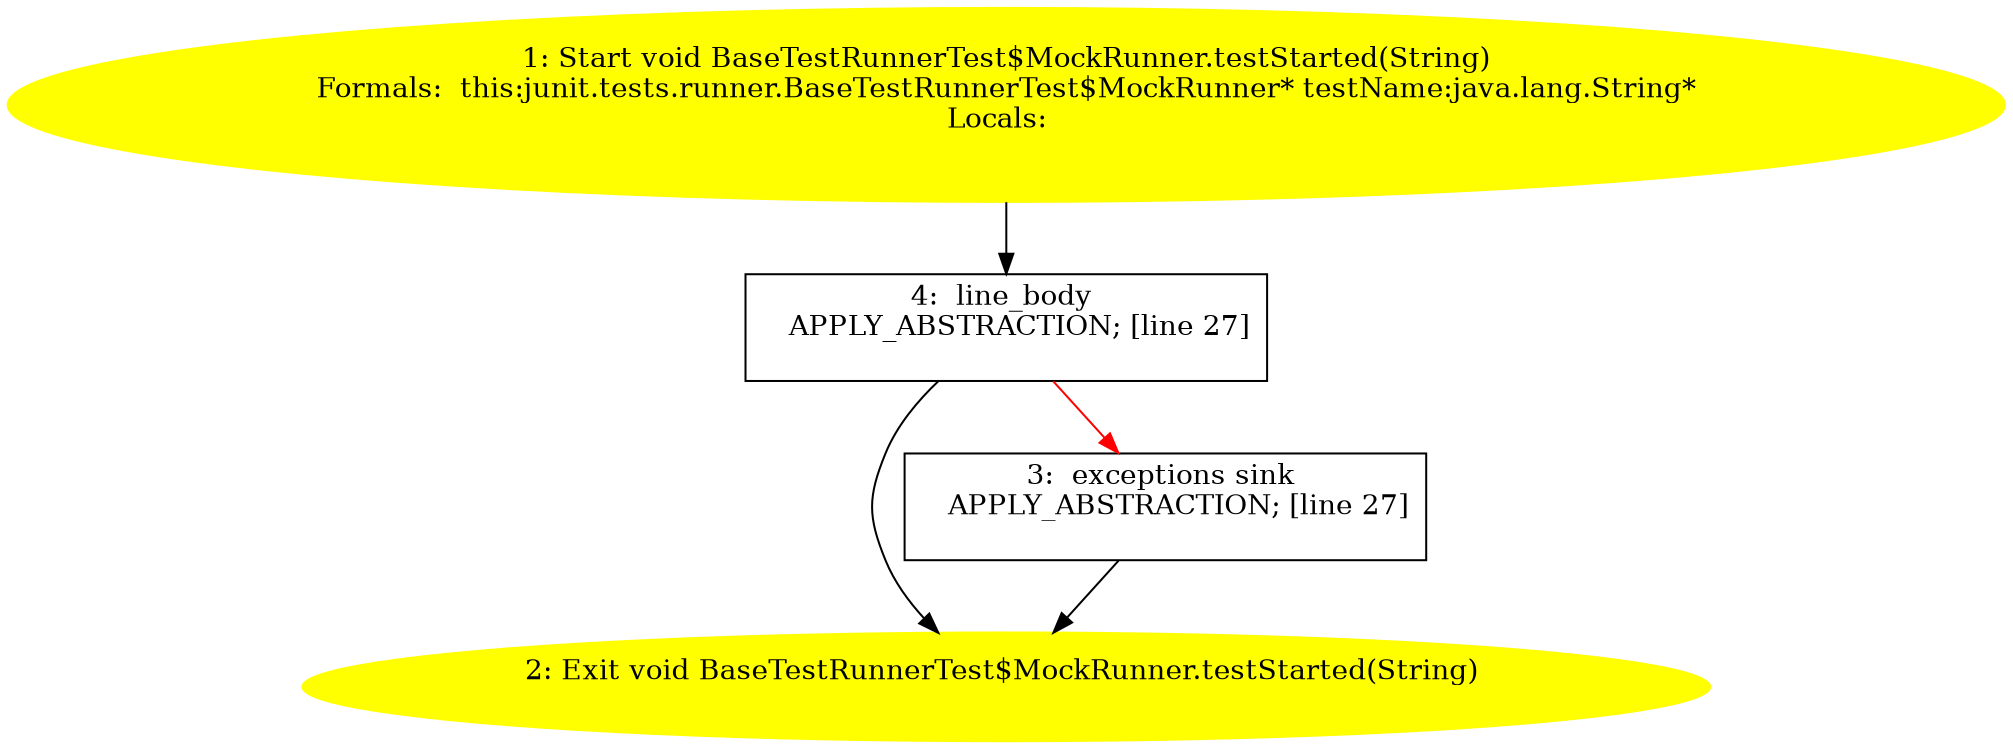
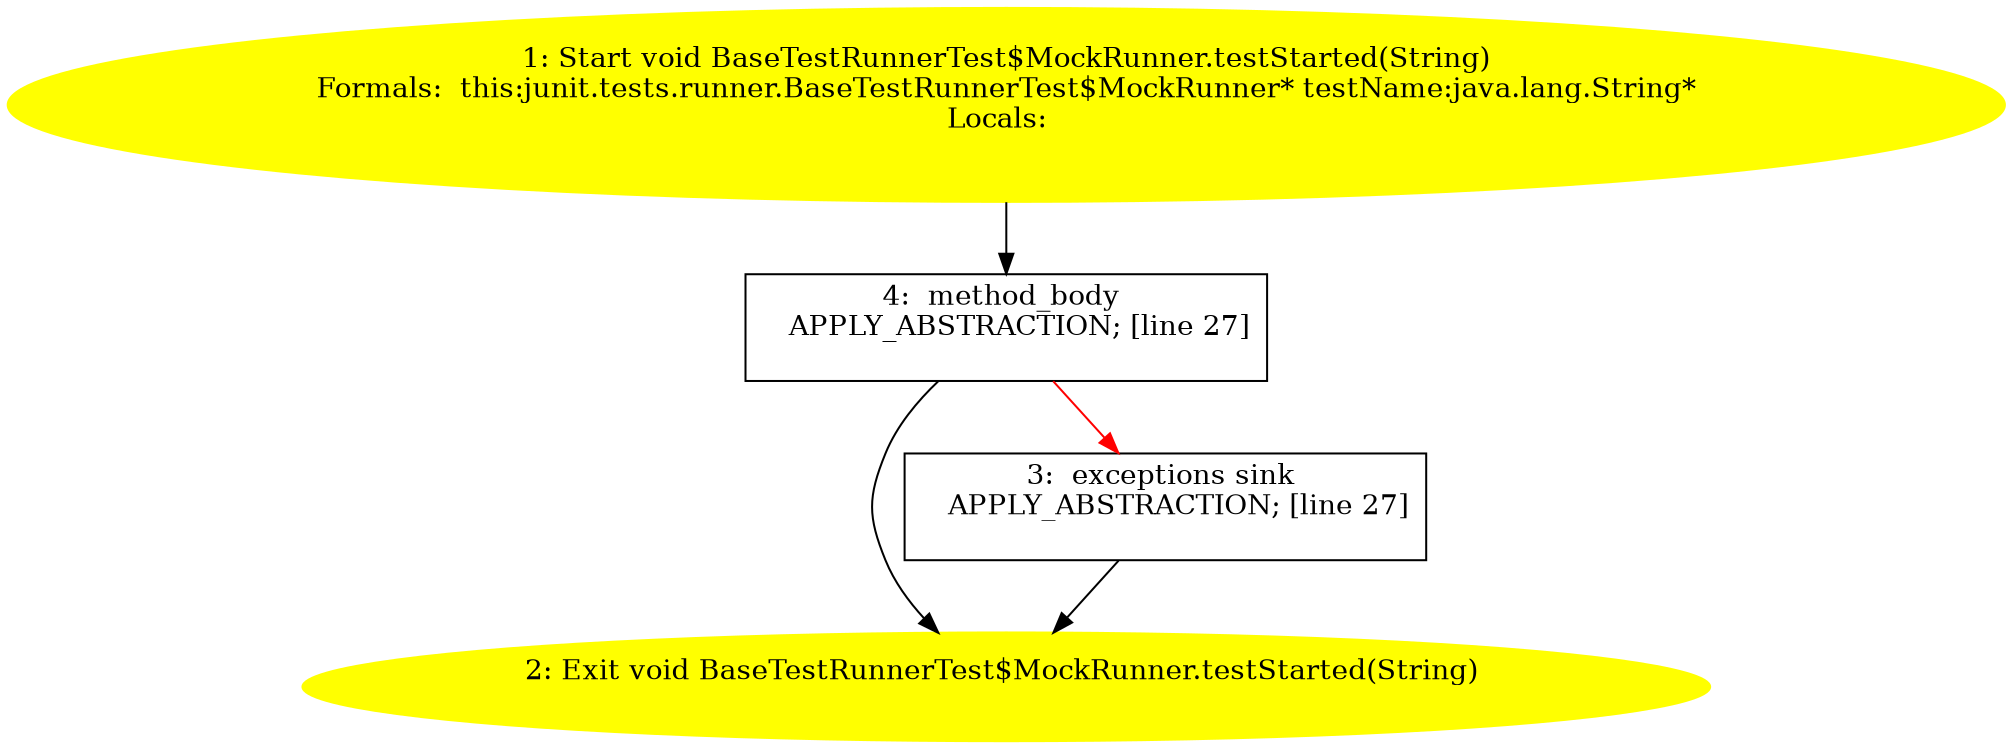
node "4:  line_body APPLY_ABSTRACTION; [line 27]": label "4:  line_body APPLY_ABSTRACTION; [line 27]" -> "4:  method_body APPLY_ABSTRACTION; [line 27]"
